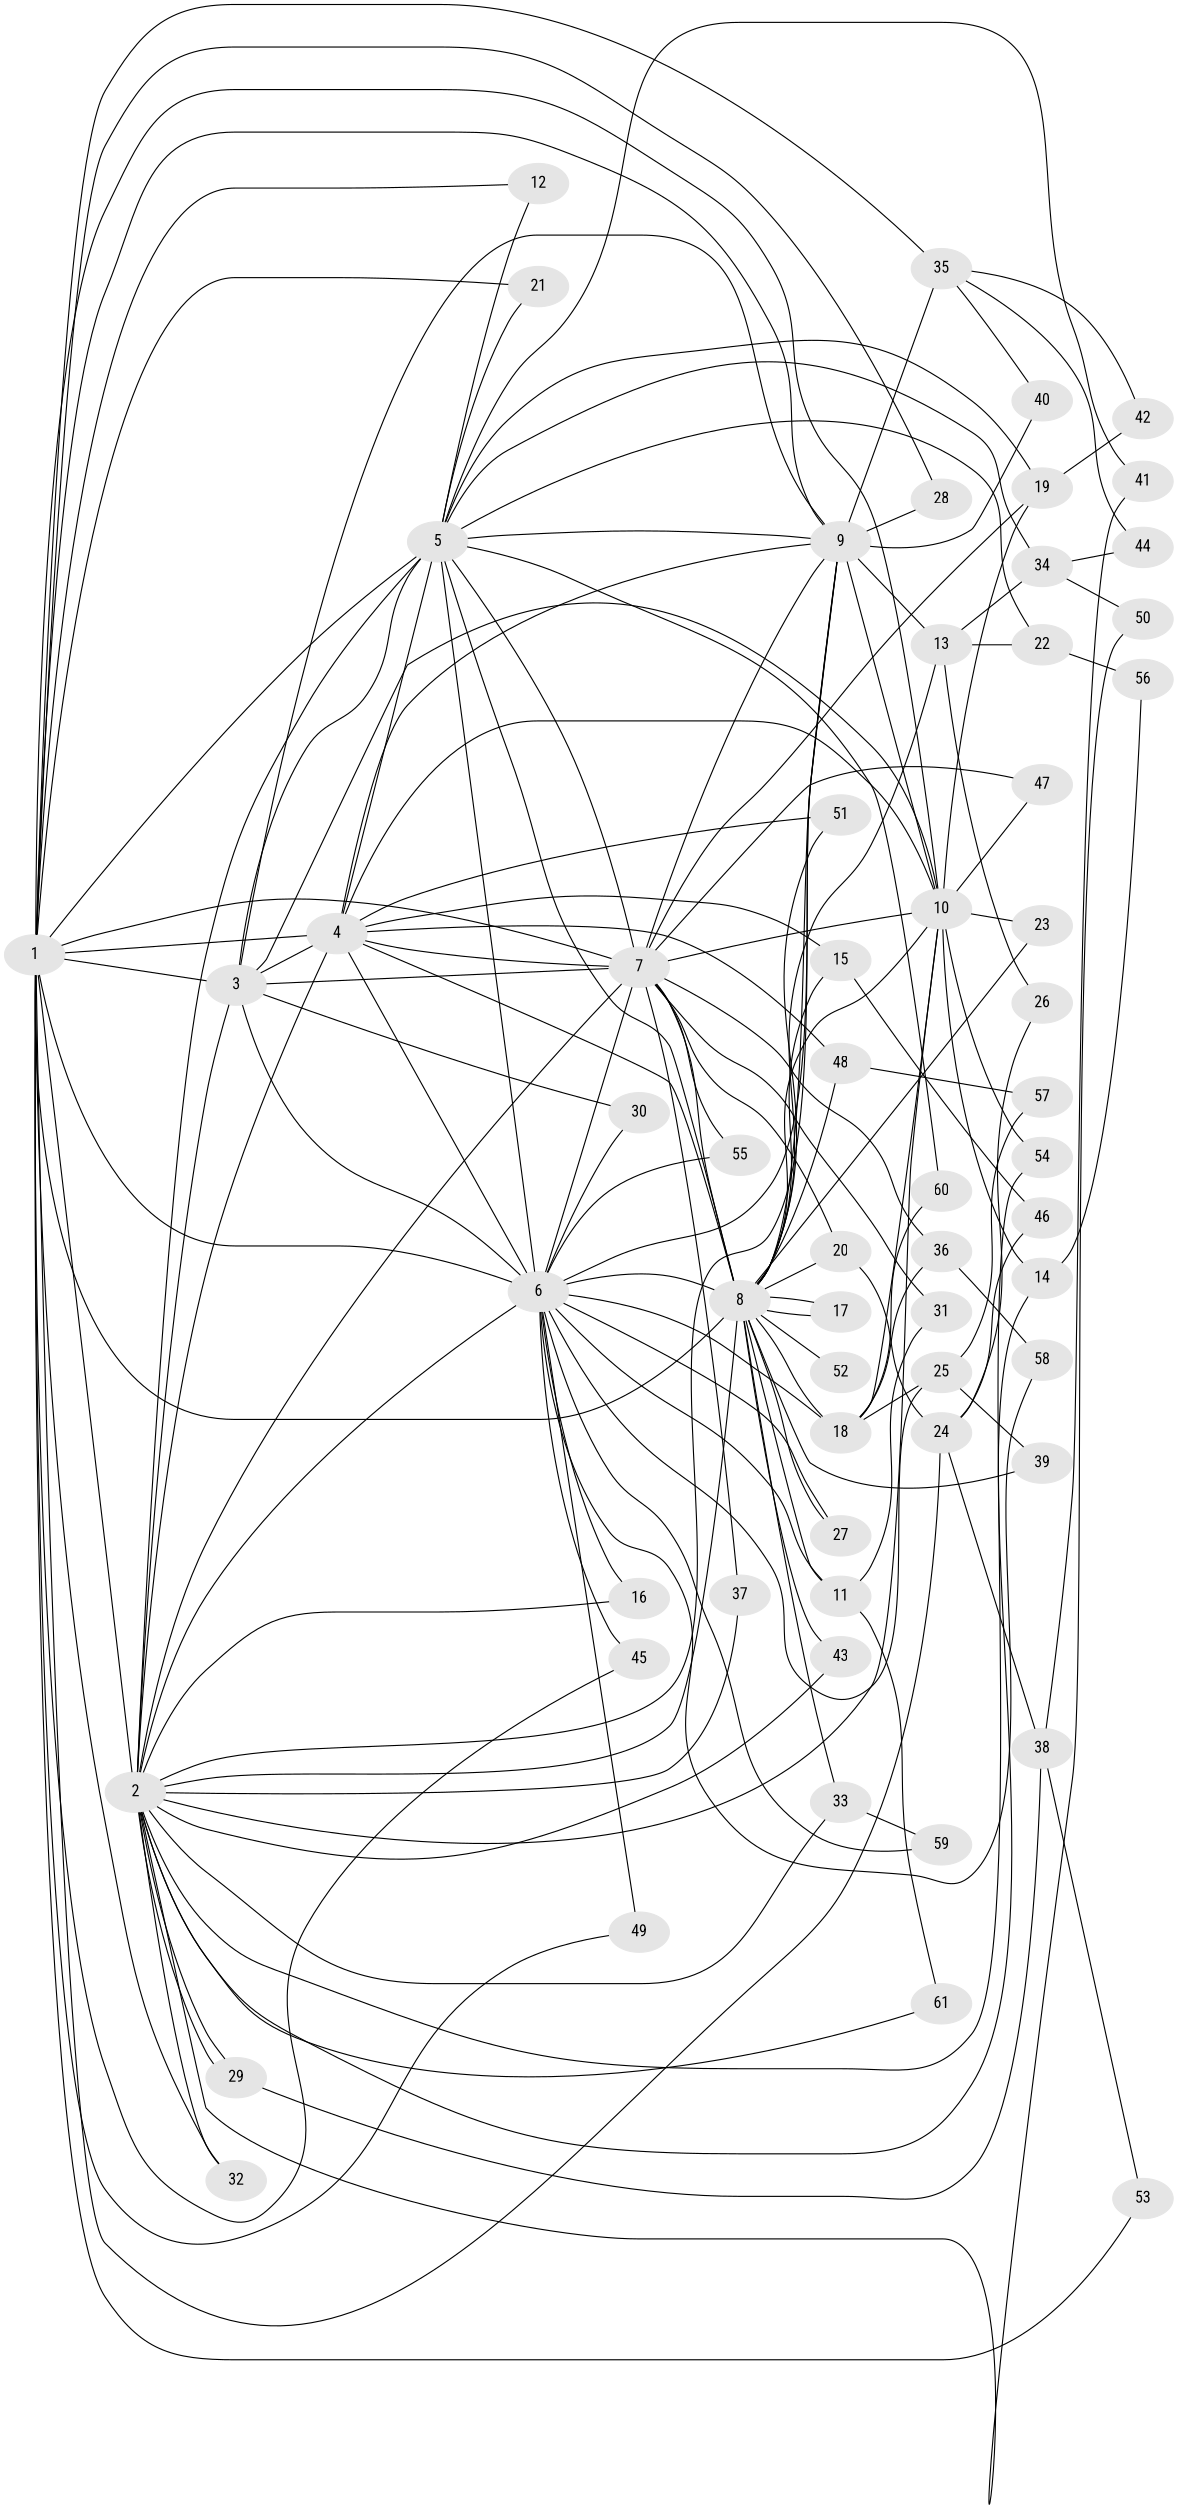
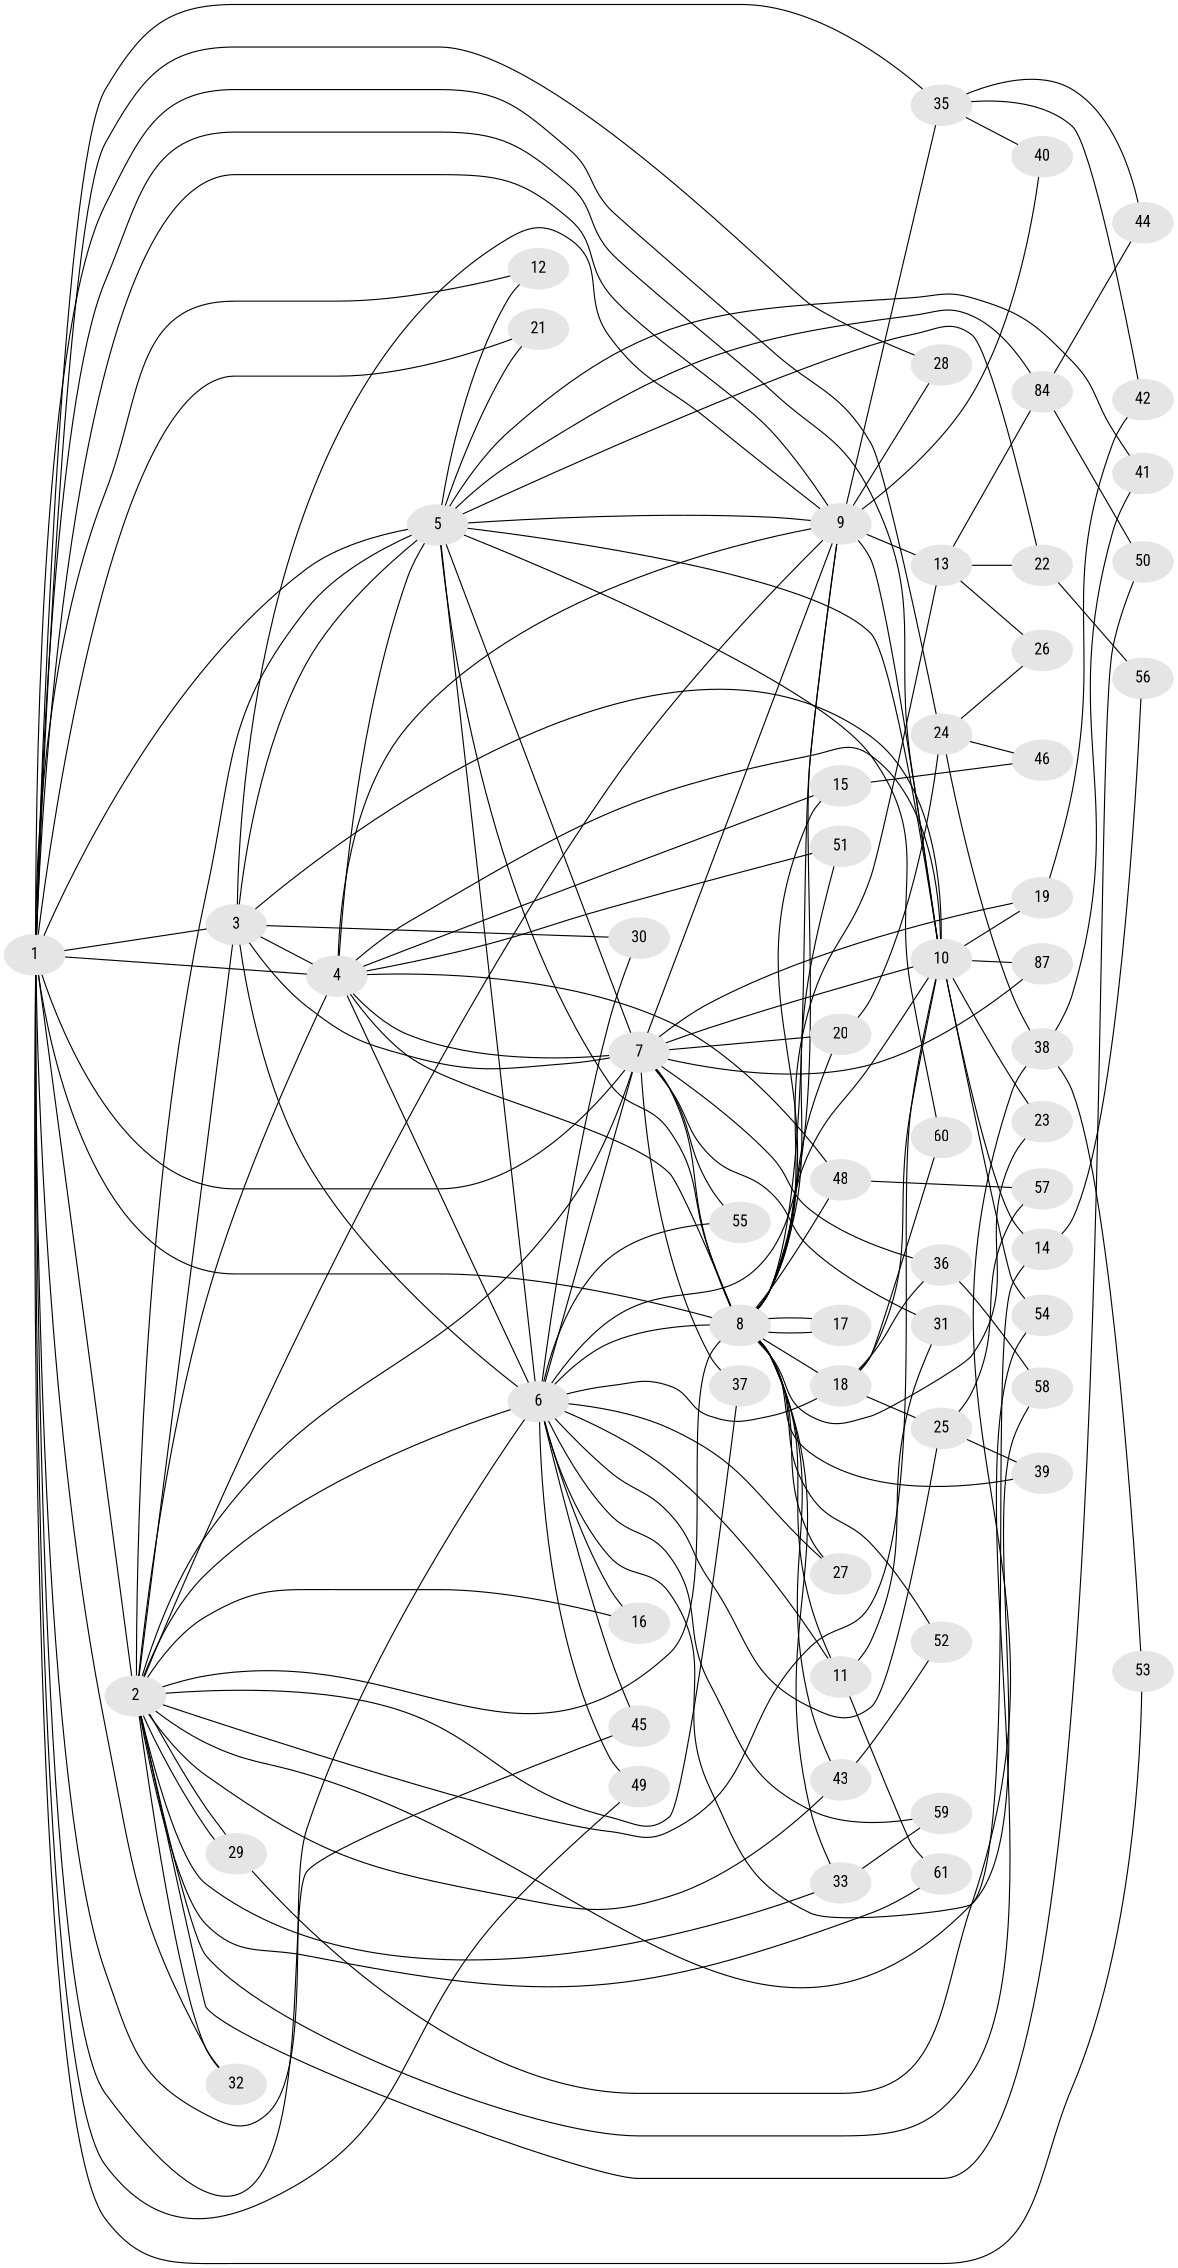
edge "19" -- "5": now "10" -- "5"
node "34": label "34" -> "84"
node "47": label "47" -> "87"
edge "52" -- "43": added
